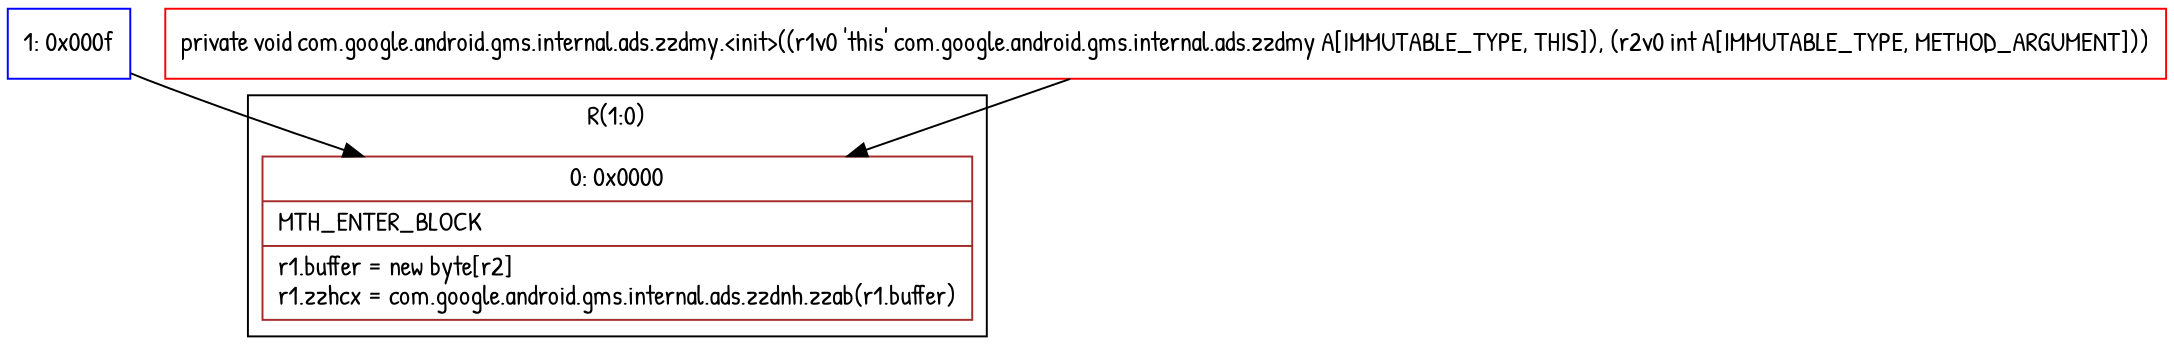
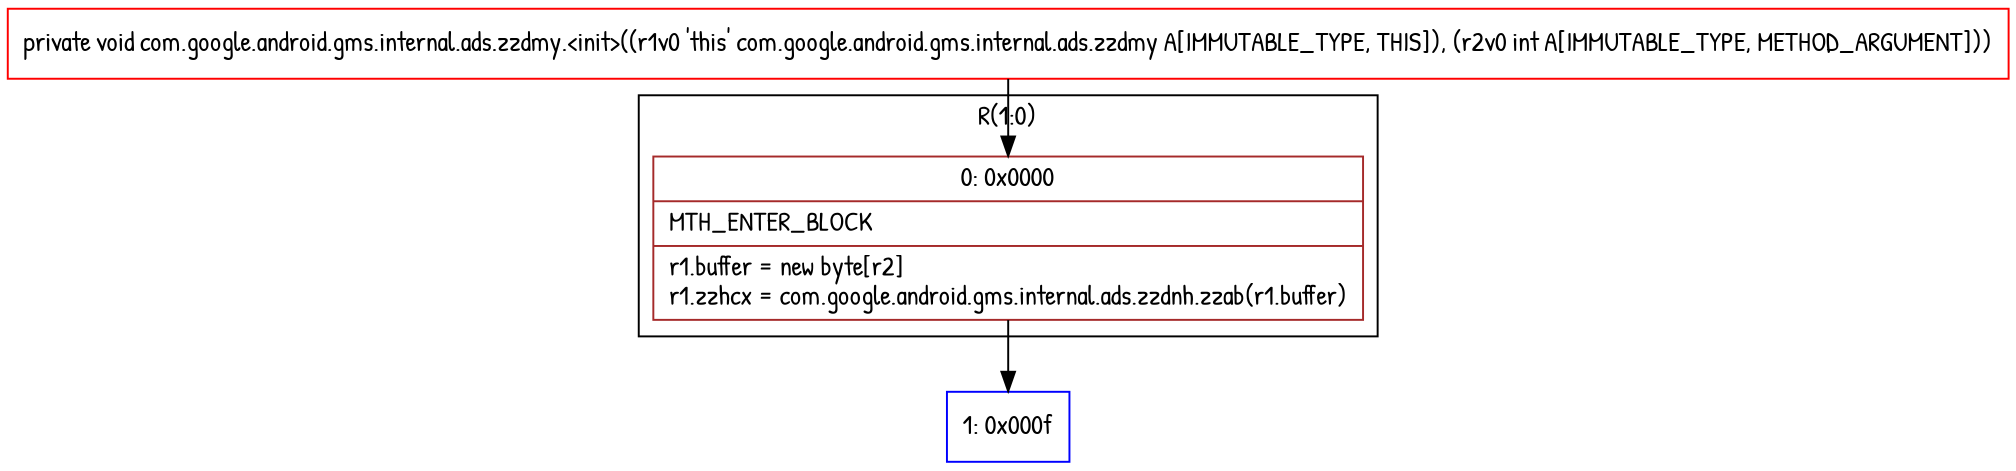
edge "1: 0x000f" -> "0: 0x0000": reversed
